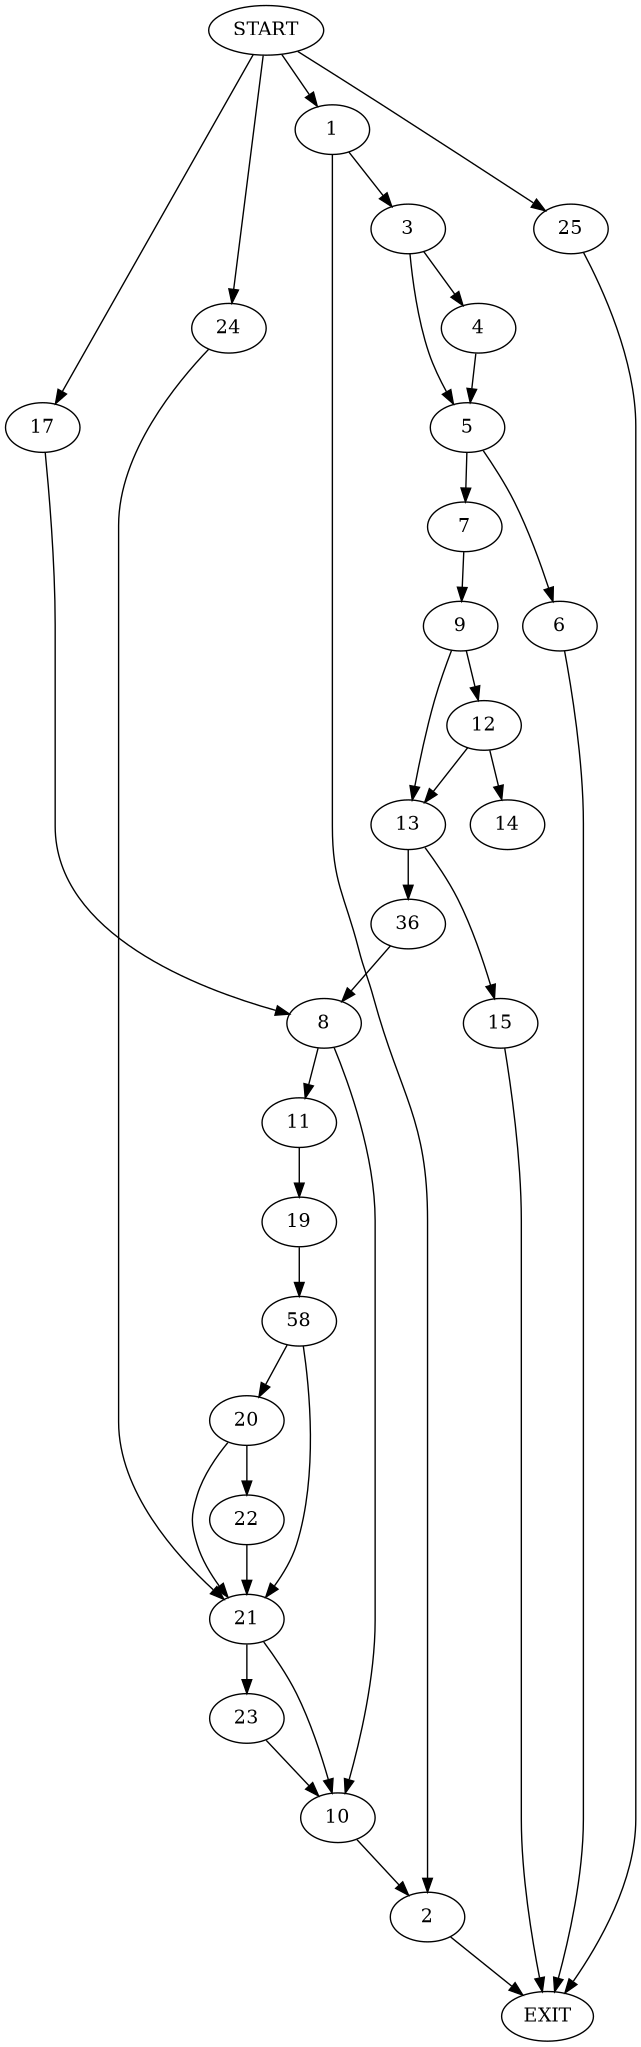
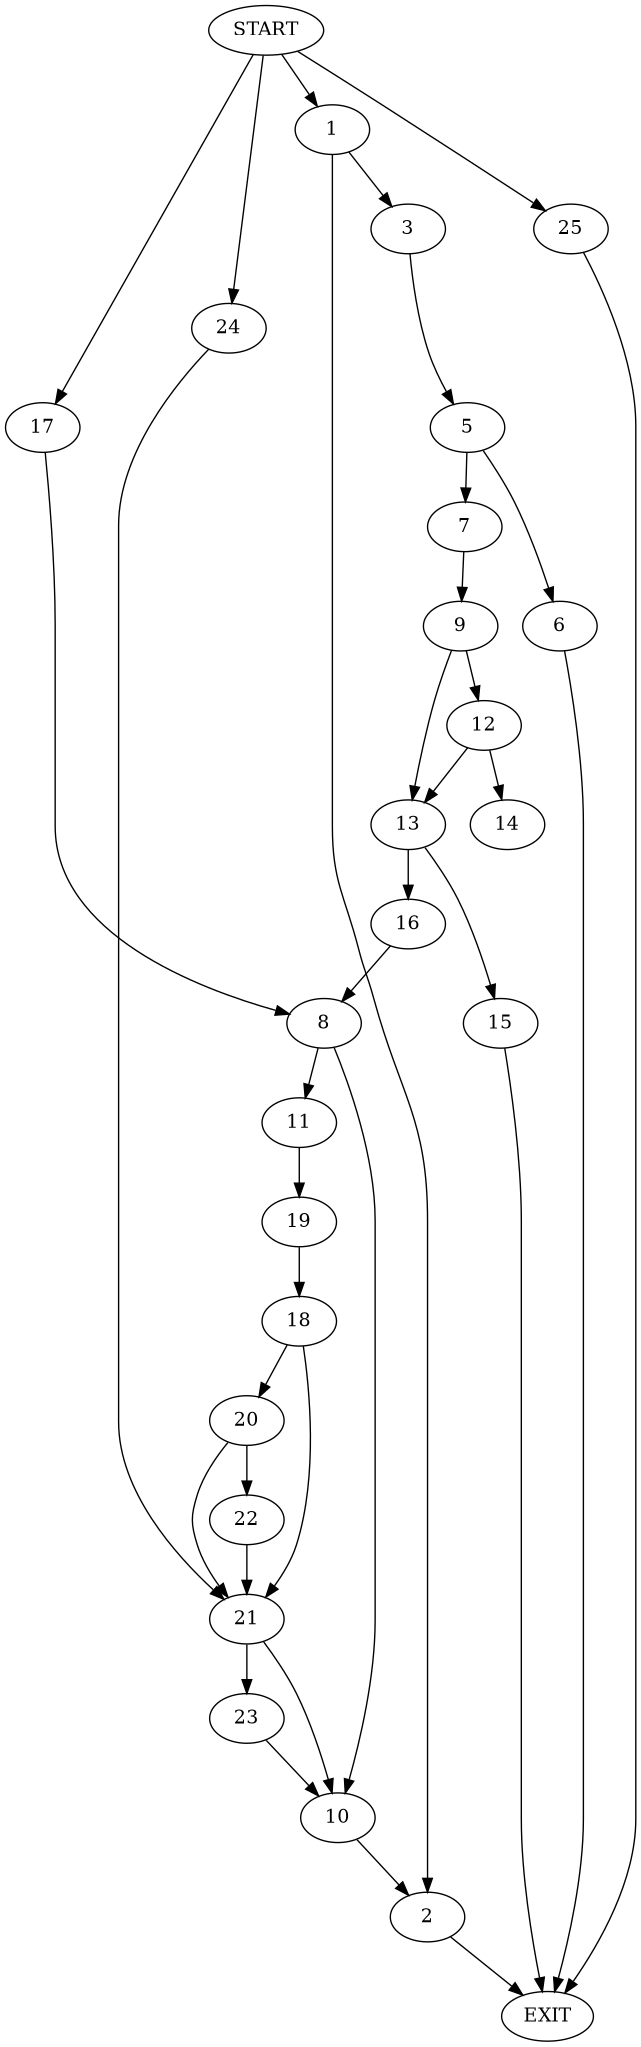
node "4": removed
node "36": label "36" -> "16"
node "58": label "58" -> "18"
